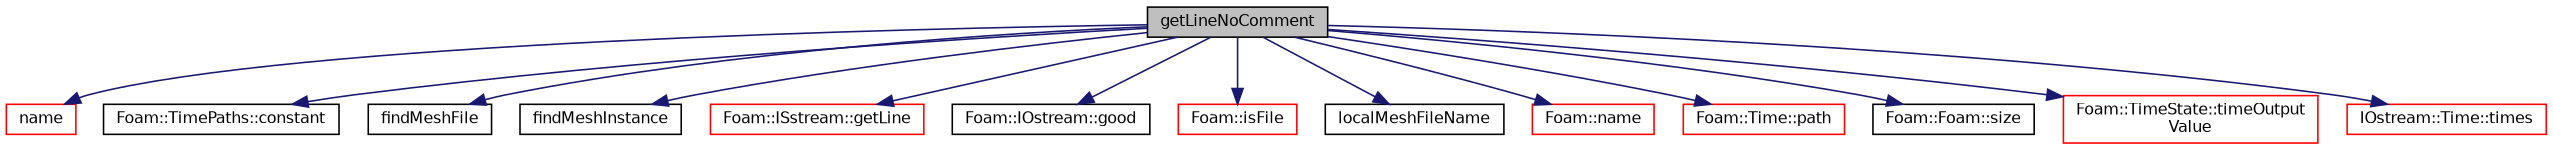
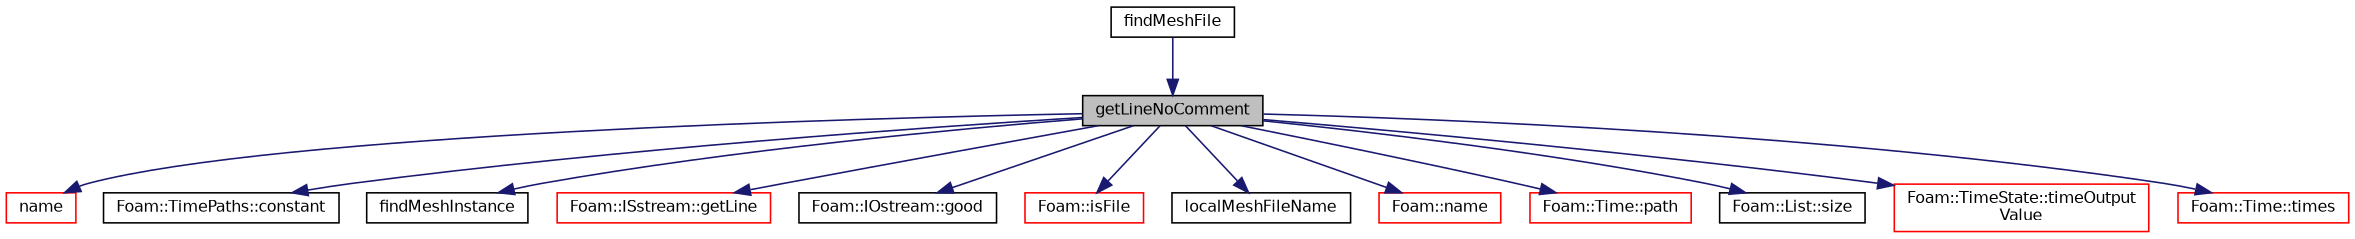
edge "getLineNoComment" -> "findMeshFile": reversed
node "Foam::Foam::size": label "Foam::Foam::size" -> "Foam::List::size"
node "IOstream::Time::times": label "IOstream::Time::times" -> "Foam::Time::times"
